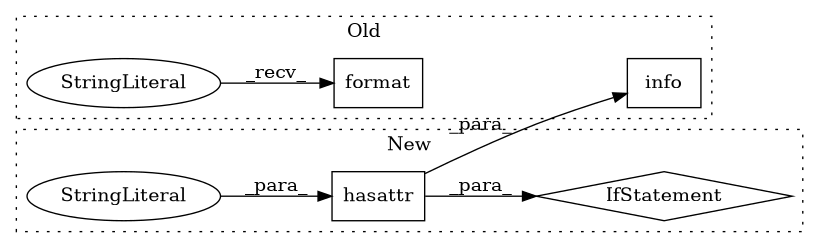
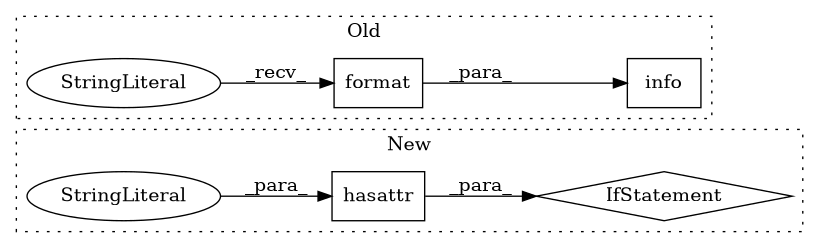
edge "hasattr" -> "info": now "format" -> "info"
